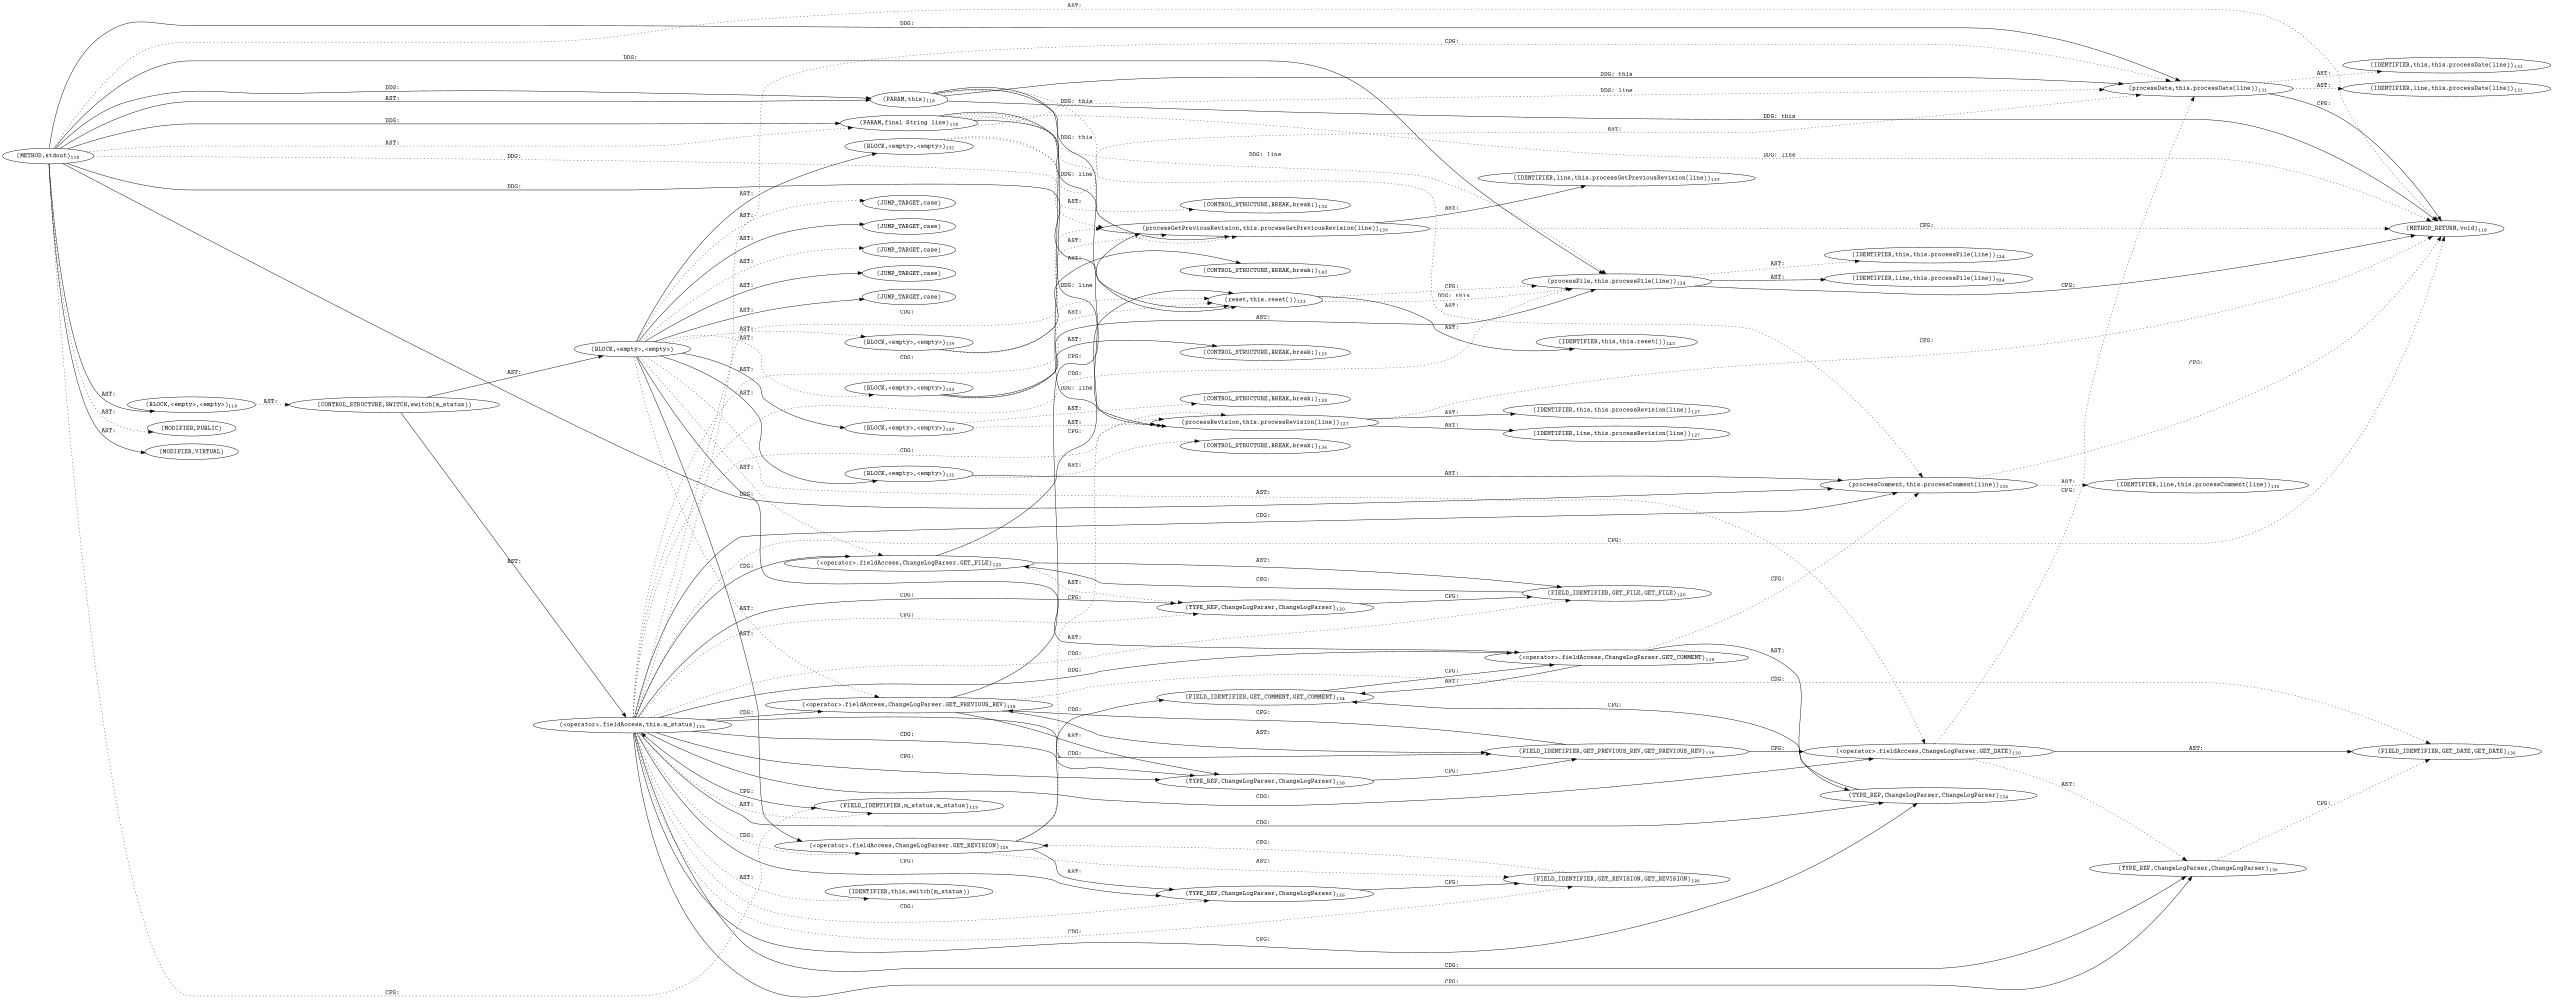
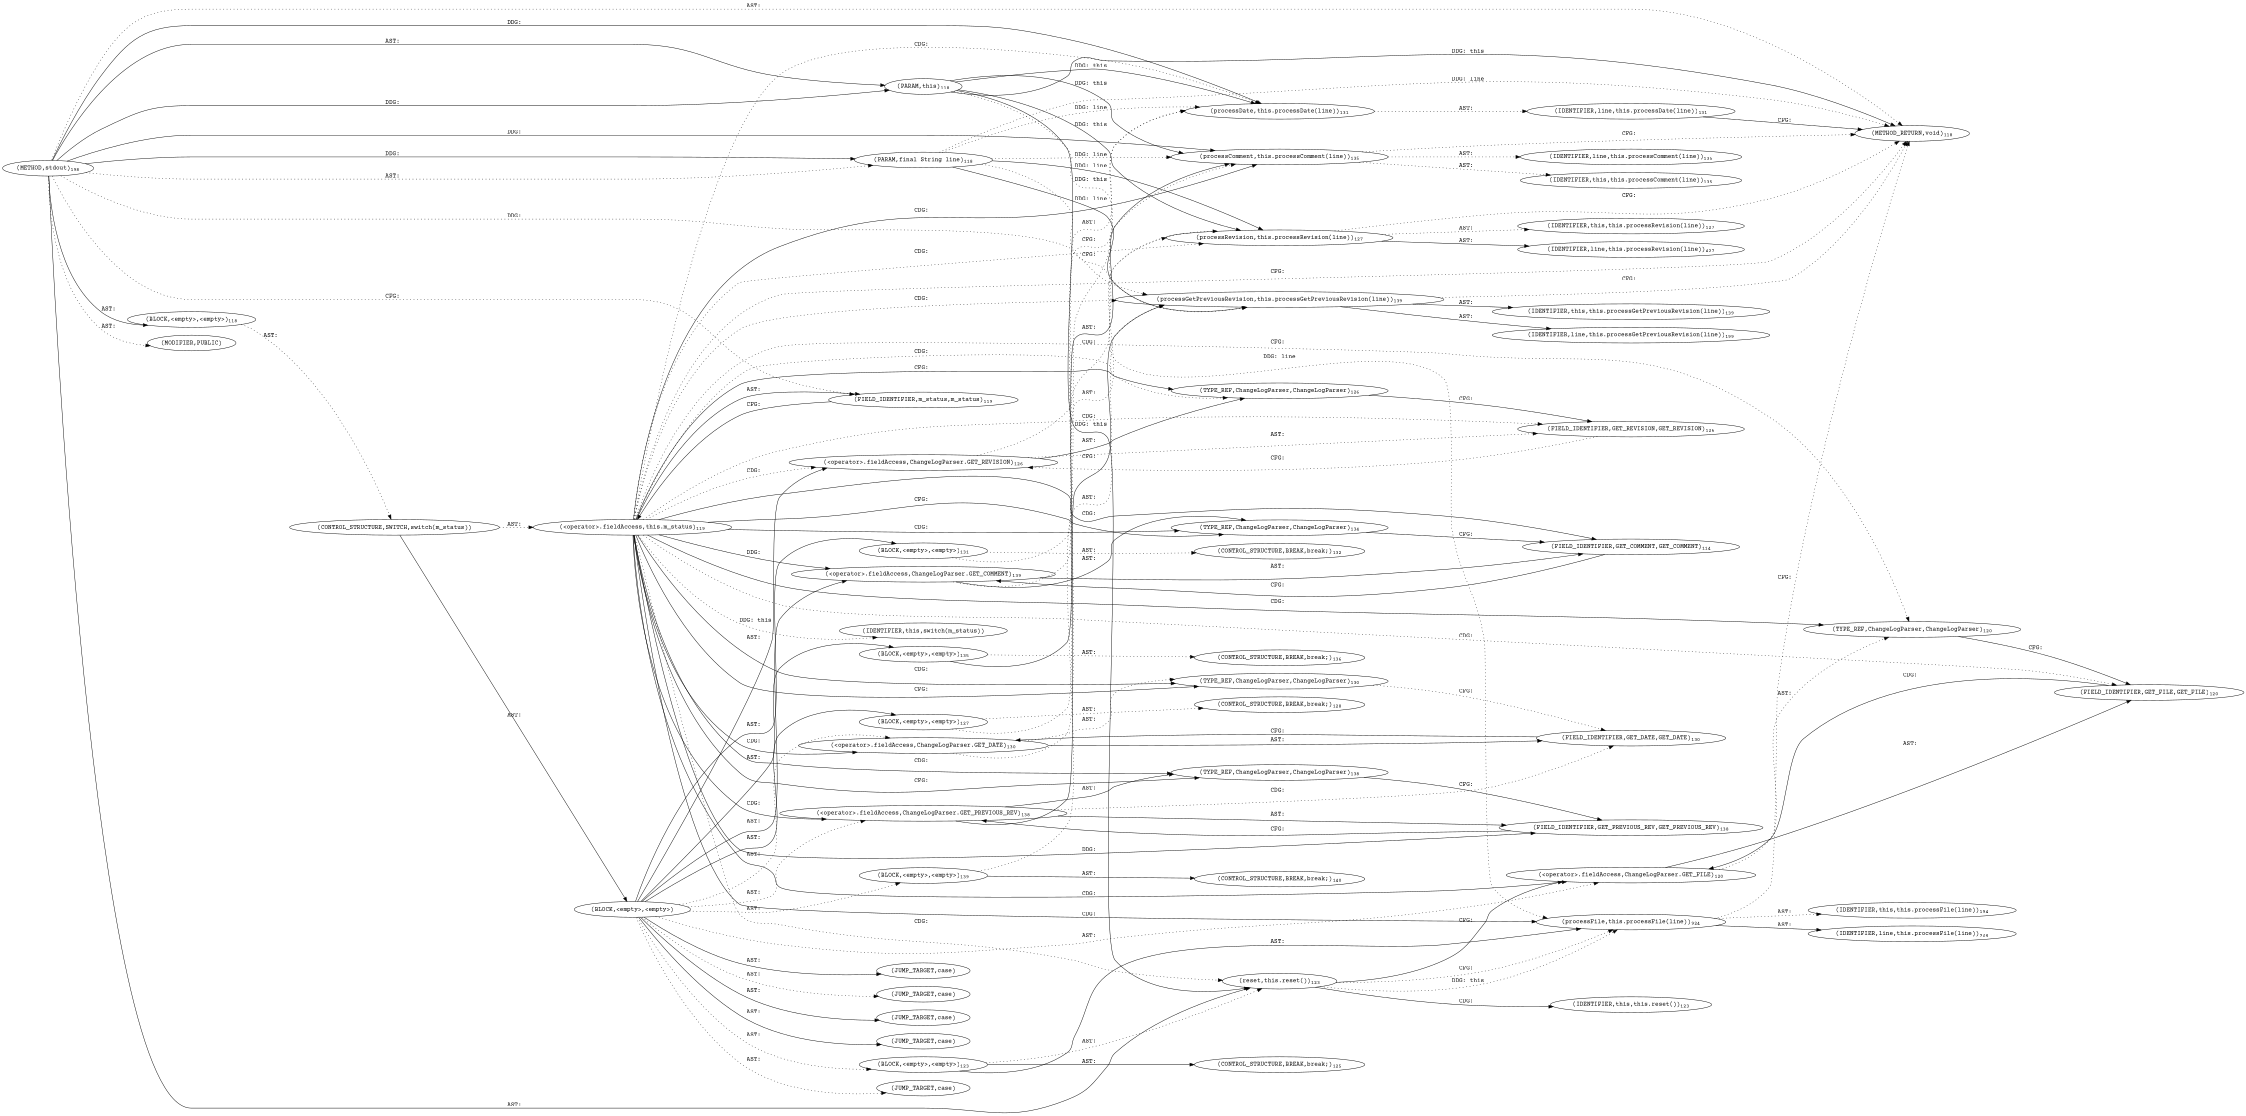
edge "(METHOD,stdout)" -> "(processFile,this.processFile(line))": removed, label "DDG:"
node "(IDENTIFIER,this,this.processDate(line))": removed
edge "(PARAM,this)" -> "(processComment,this.processComment(line))": added, label "DDG: this"
edge "(processDate,this.processDate(line))" -> "(METHOD_RETURN,void)": now "(IDENTIFIER,line,this.processDate(line))" -> "(METHOD_RETURN,void)"
node "(METHOD,stdout)": text "118" -> "198"
node "(IDENTIFIER,line,this.processGetPreviousRevision(line))": text "139" -> "199"
node "(IDENTIFIER,this,this.processComment(line))": added
edge "(METHOD,stdout)" -> "(reset,this.reset())": label "DDG: " -> "AST: "
node "(IDENTIFIER,this,this.processFile(line))": text "124" -> "194"
node "(processFile,this.processFile(line))": text "124" -> "924"
edge "(PARAM,this)" -> "(processRevision,this.processRevision(line))": label "DDG: line" -> "DDG: this"
edge "(processFile,this.processFile(line))" -> "(METHOD_RETURN,void)": style solid -> dotted
edge "(PARAM,final String line)" -> "(processComment,this.processComment(line))": label "AST: " -> "DDG: line"
node "(IDENTIFIER,this,this.processGetPreviousRevision(line))": added
edge "(reset,this.reset())" -> "(IDENTIFIER,this,this.reset())": label "AST: " -> "CDG: "
node "(IDENTIFIER,this,this.reset())": text "143" -> "123"
edge "(<operator>.fieldAccess,this.m_status)" -> "(processFile,this.processFile(line))": style dotted -> solid
edge "(processRevision,this.processRevision(line))" -> "(IDENTIFIER,this,this.processRevision(line))": style solid -> dotted
node "(IDENTIFIER,line,this.processRevision(line))": text "127" -> "427"
edge "(<operator>.fieldAccess,ChangeLogParser.GET_FILE)" -> "(reset,this.reset())": reversed
node "(MODIFIER,VIRTUAL)": removed
edge "(CONTROL_STRUCTURE,SWITCH,switch(m_status))" -> "(<operator>.fieldAccess,this.m_status)": style solid -> dotted
edge "(FIELD_IDENTIFIER,GET_FILE,GET_FILE)" -> "(<operator>.fieldAccess,ChangeLogParser.GET_FILE)": label "CFG: " -> "CDG: "
edge "(<operator>.fieldAccess,ChangeLogParser.GET_REVISION)" -> "(processRevision,this.processRevision(line))": label "CFG: " -> "CDG: "
node "(<operator>.fieldAccess,ChangeLogParser.GET_COMMENT)": text "134" -> "139"
node "(FIELD_IDENTIFIER,GET_COMMENT,GET_COMMENT)": text "134" -> "114"
node "(<operator>.fieldAccess,this.m_status)": text "116" -> "119"
edge "(<operator>.fieldAccess,ChangeLogParser.GET_REVISION)" -> "(FIELD_IDENTIFIER,GET_COMMENT,GET_COMMENT)": now "(<operator>.fieldAccess,this.m_status)" -> "(FIELD_IDENTIFIER,GET_COMMENT,GET_COMMENT)"
edge "(FIELD_IDENTIFIER,GET_PREVIOUS_REV,GET_PREVIOUS_REV)" -> "(<operator>.fieldAccess,ChangeLogParser.GET_DATE)": now "(FIELD_IDENTIFIER,GET_DATE,GET_DATE)" -> "(<operator>.fieldAccess,ChangeLogParser.GET_DATE)"
edge "(<operator>.fieldAccess,this.m_status)" -> "(FIELD_IDENTIFIER,GET_PREVIOUS_REV,GET_PREVIOUS_REV)": label "CDG: " -> "DDG: "
edge "(<operator>.fieldAccess,this.m_status)" -> "(FIELD_IDENTIFIER,m_status,m_status)": style dotted -> solid
edge "(<operator>.fieldAccess,this.m_status)" -> "(IDENTIFIER,this,switch(m_status))": label "AST: " -> "DDG: this"
